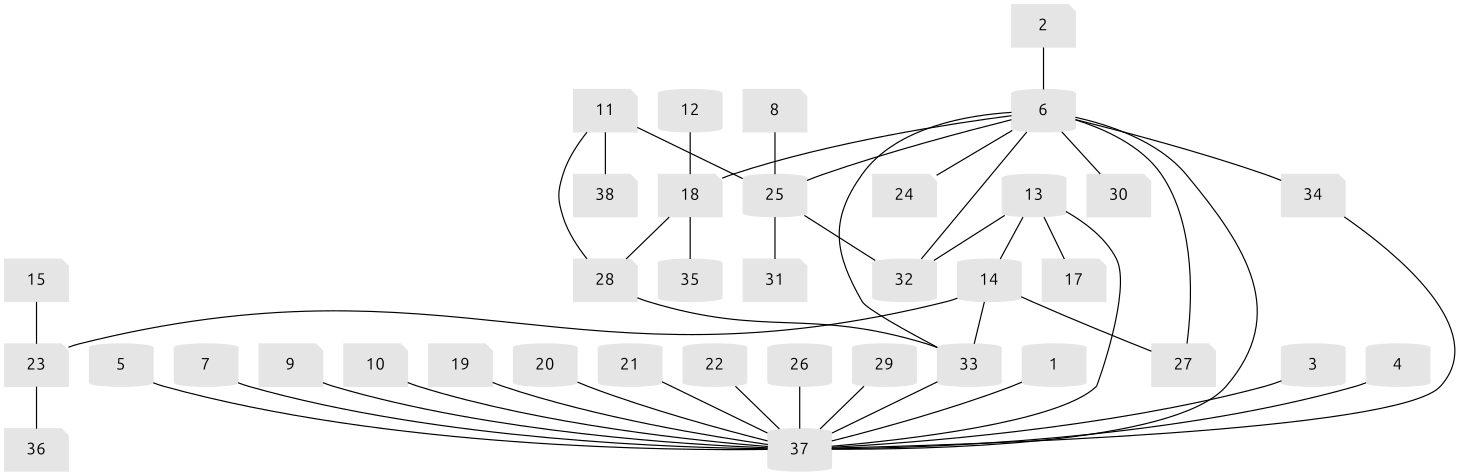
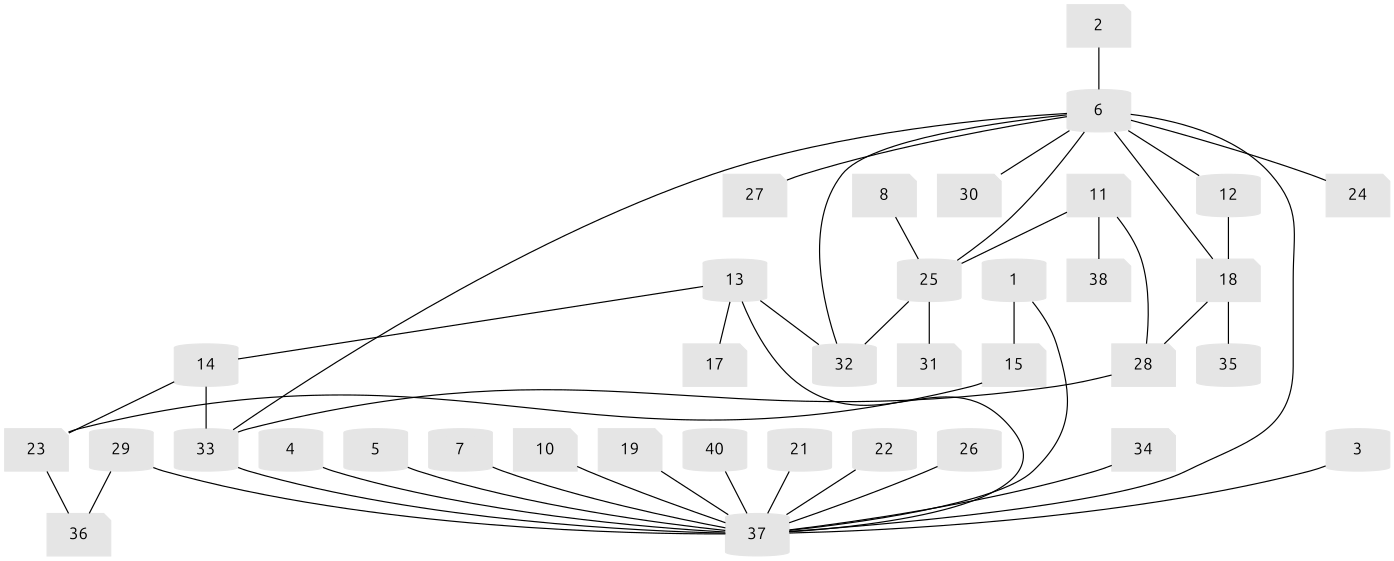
edge "6" -- "34": now "6" -- "12"
edge "1" -- "15": added
edge "14" -- "27": removed
node "9": removed
node "20": label "20" -> "40"
edge "29" -- "36": added
